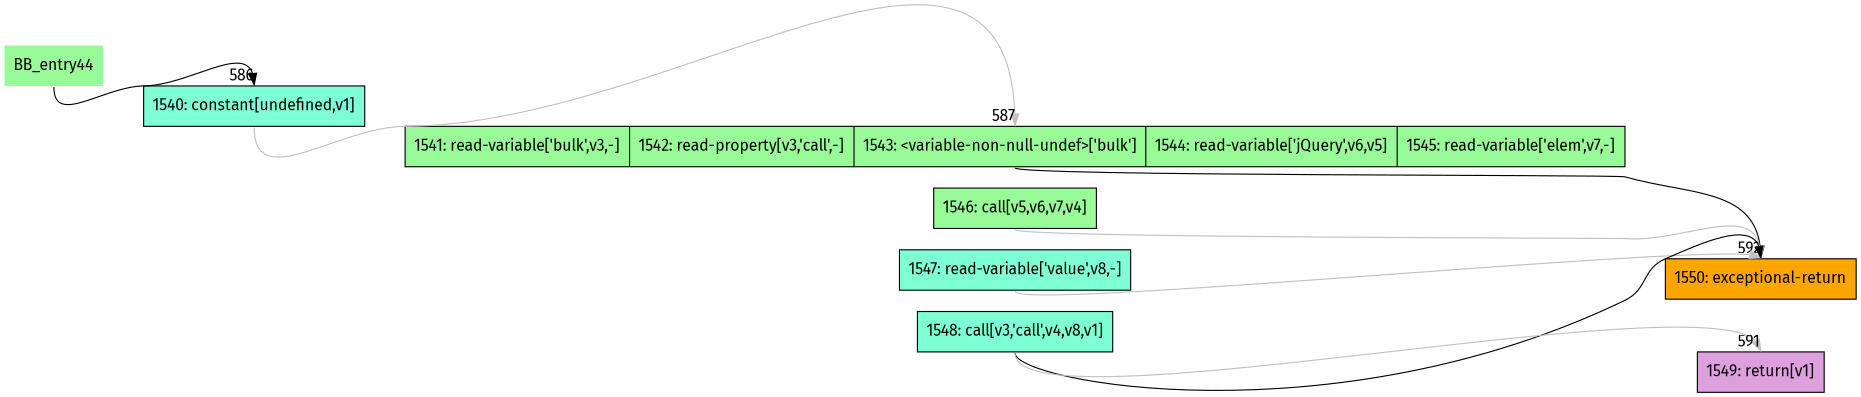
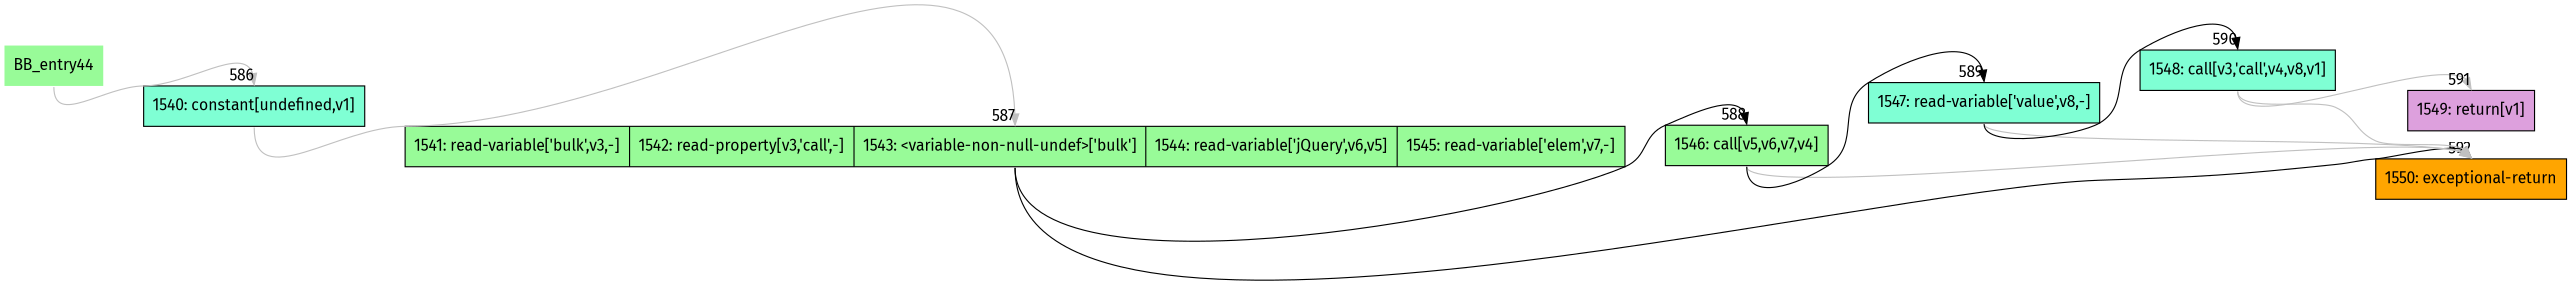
edge "BB_entry44" -> "1540: constant[undefined,v1]": color black -> gray
edge "1547: read-variable['value',v8,-]" -> "1548: call[v3,'call',v4,v8,v1]": added
edge "1546: call[v5,v6,v7,v4]" -> "1547: read-variable['value',v8,-]": added
edge "1541: read-variable['bulk',v3,-]" -> "1546: call[v5,v6,v7,v4]": added
edge "1548: call[v3,'call',v4,v8,v1]" -> "1550: exceptional-return": color black -> gray
